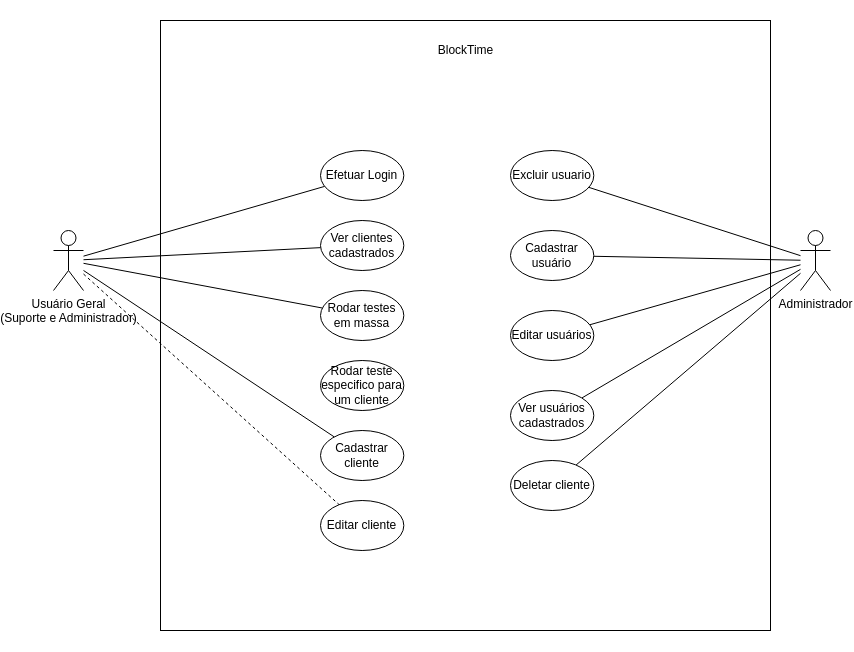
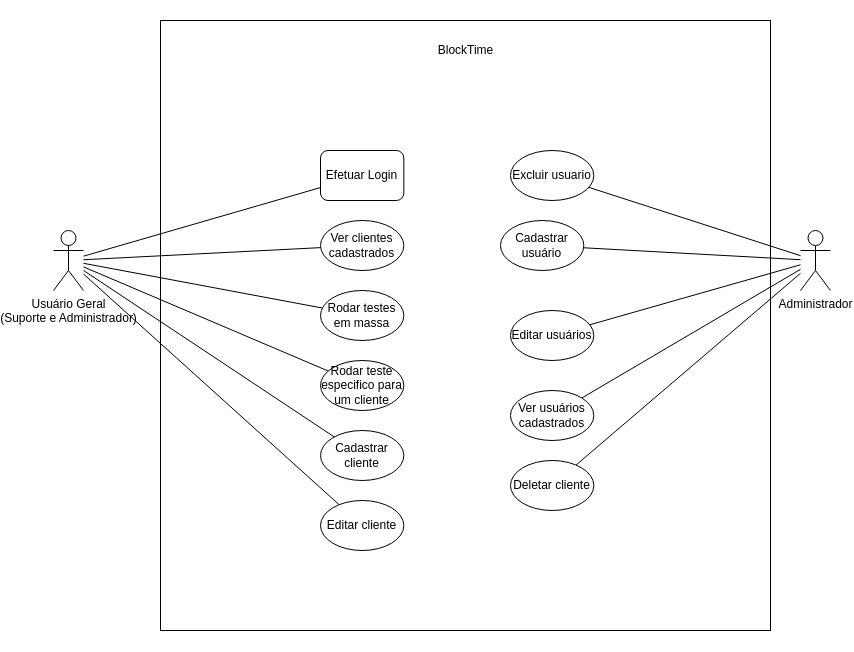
node "Efetuar Login": shape ellipse -> rounded rectangle
node "Cadastrar usuário": moved (552, 256) -> (542, 246)
edge "Usuário Geral (Suporte e Administrador)" -- "Rodar teste especifico para um cliente": added
edge "Usuário Geral (Suporte e Administrador)" -- "Editar cliente": style dashed -> solid
